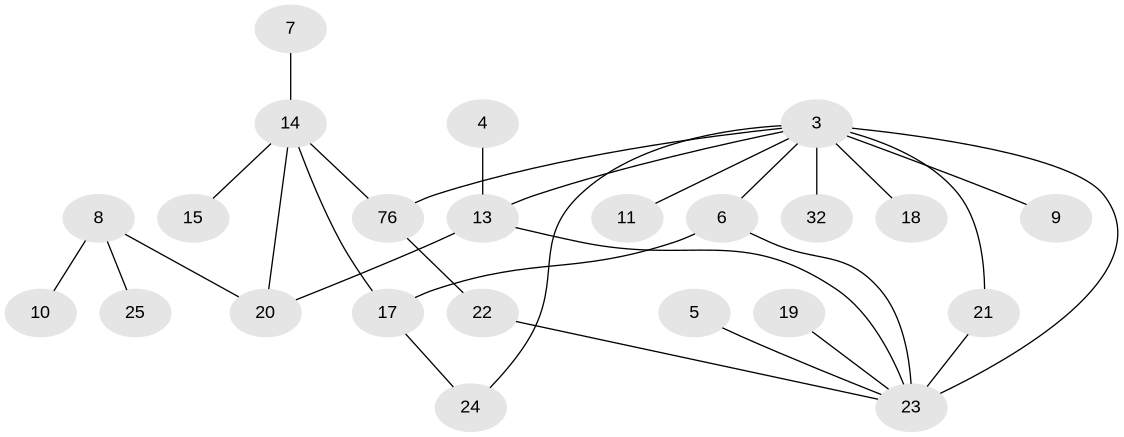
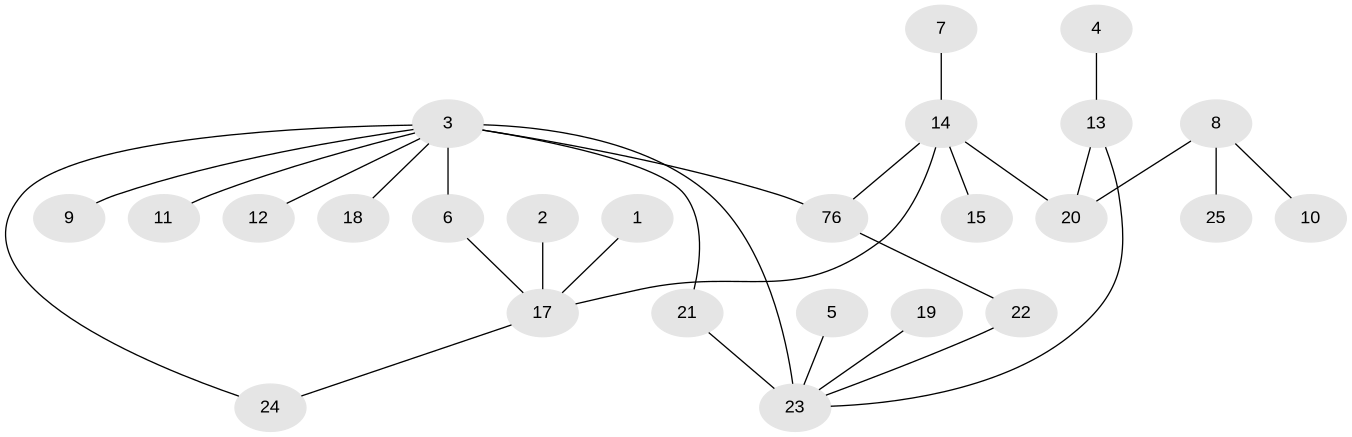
edge "3" -- "13": removed
node "2": added
node "1": added
node "32": label "32" -> "12"
edge "6" -- "23": removed
